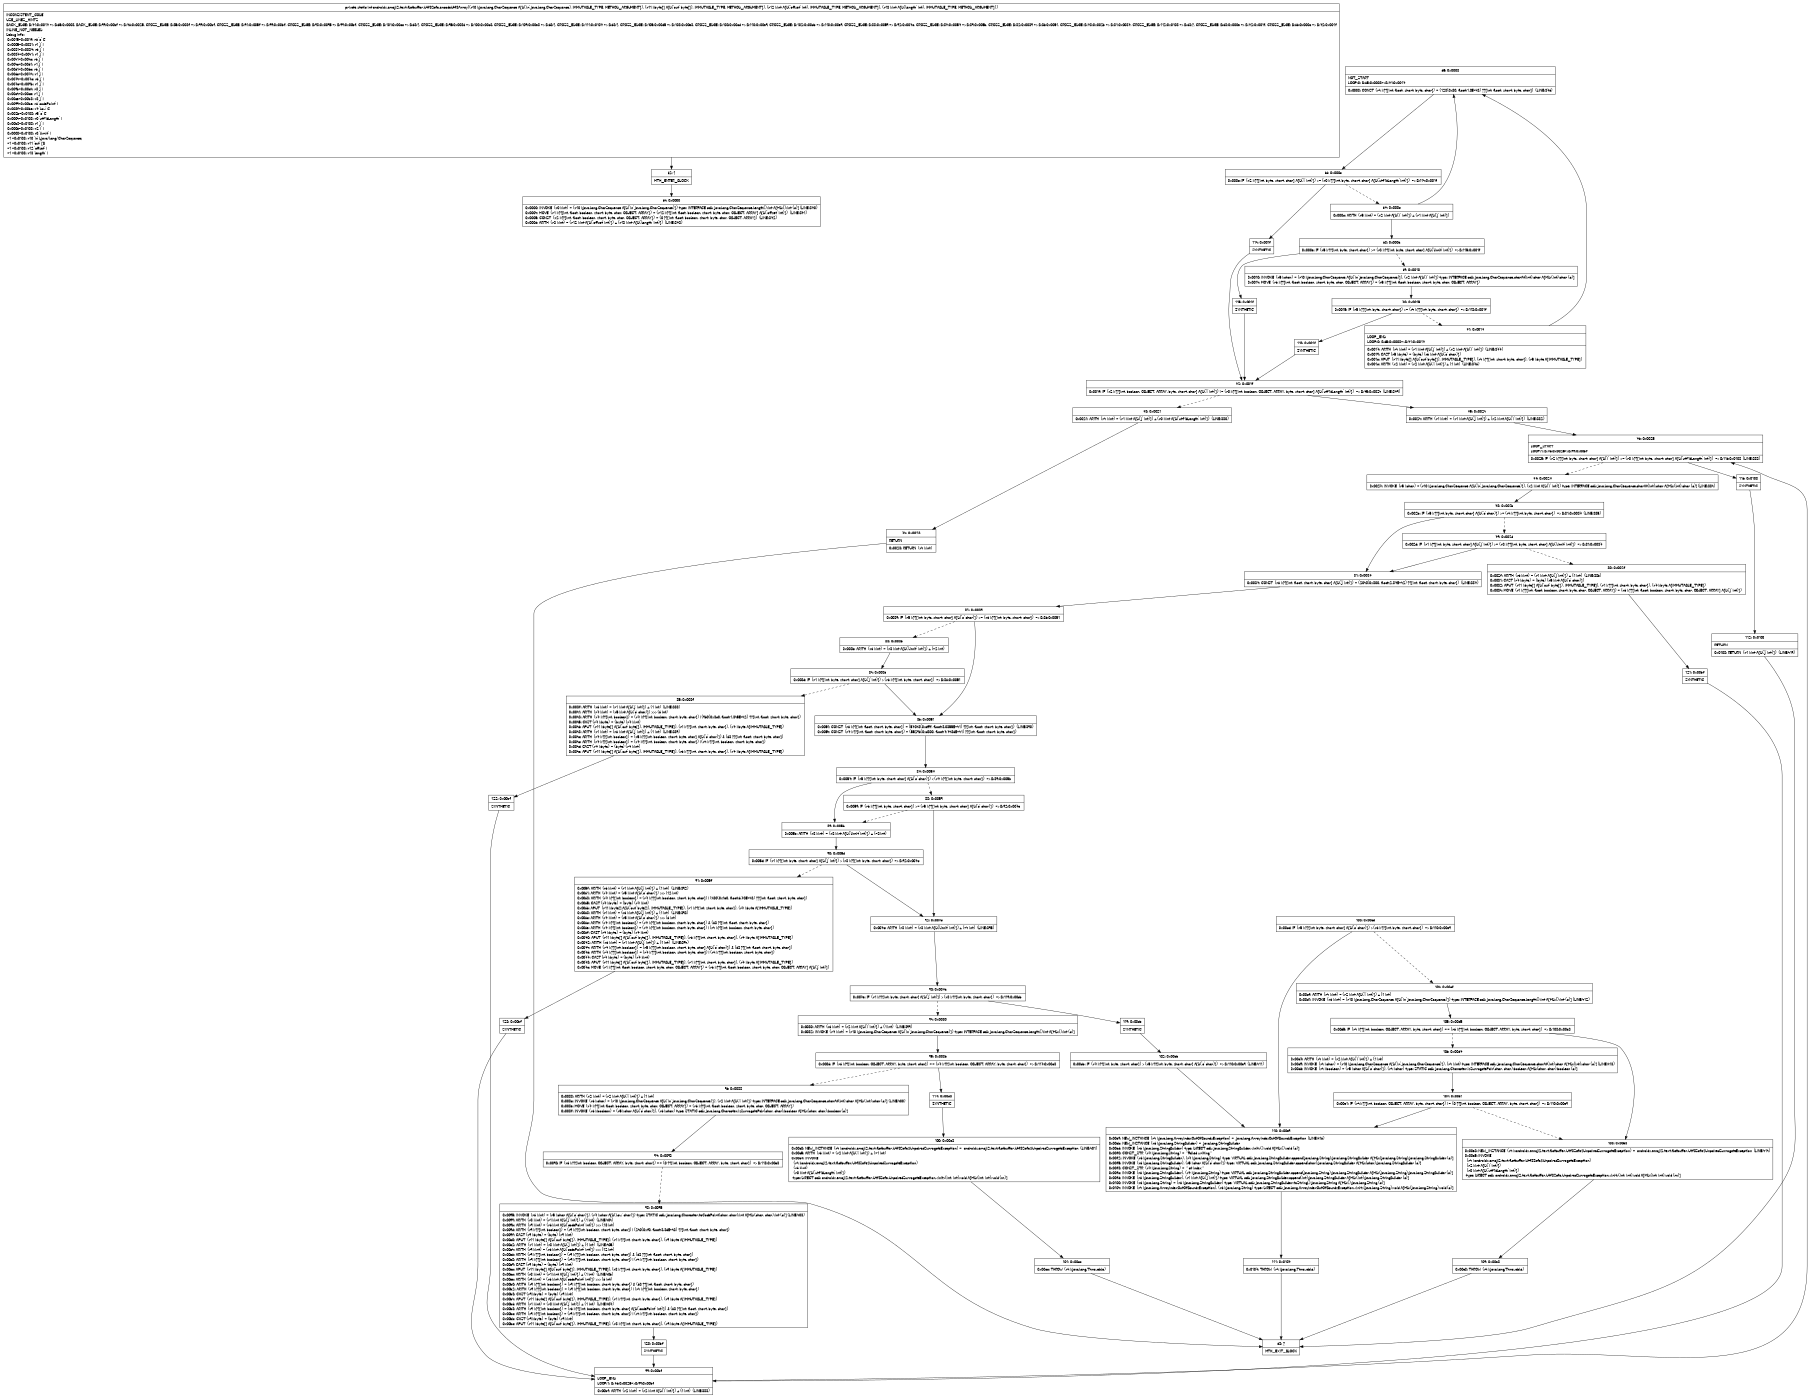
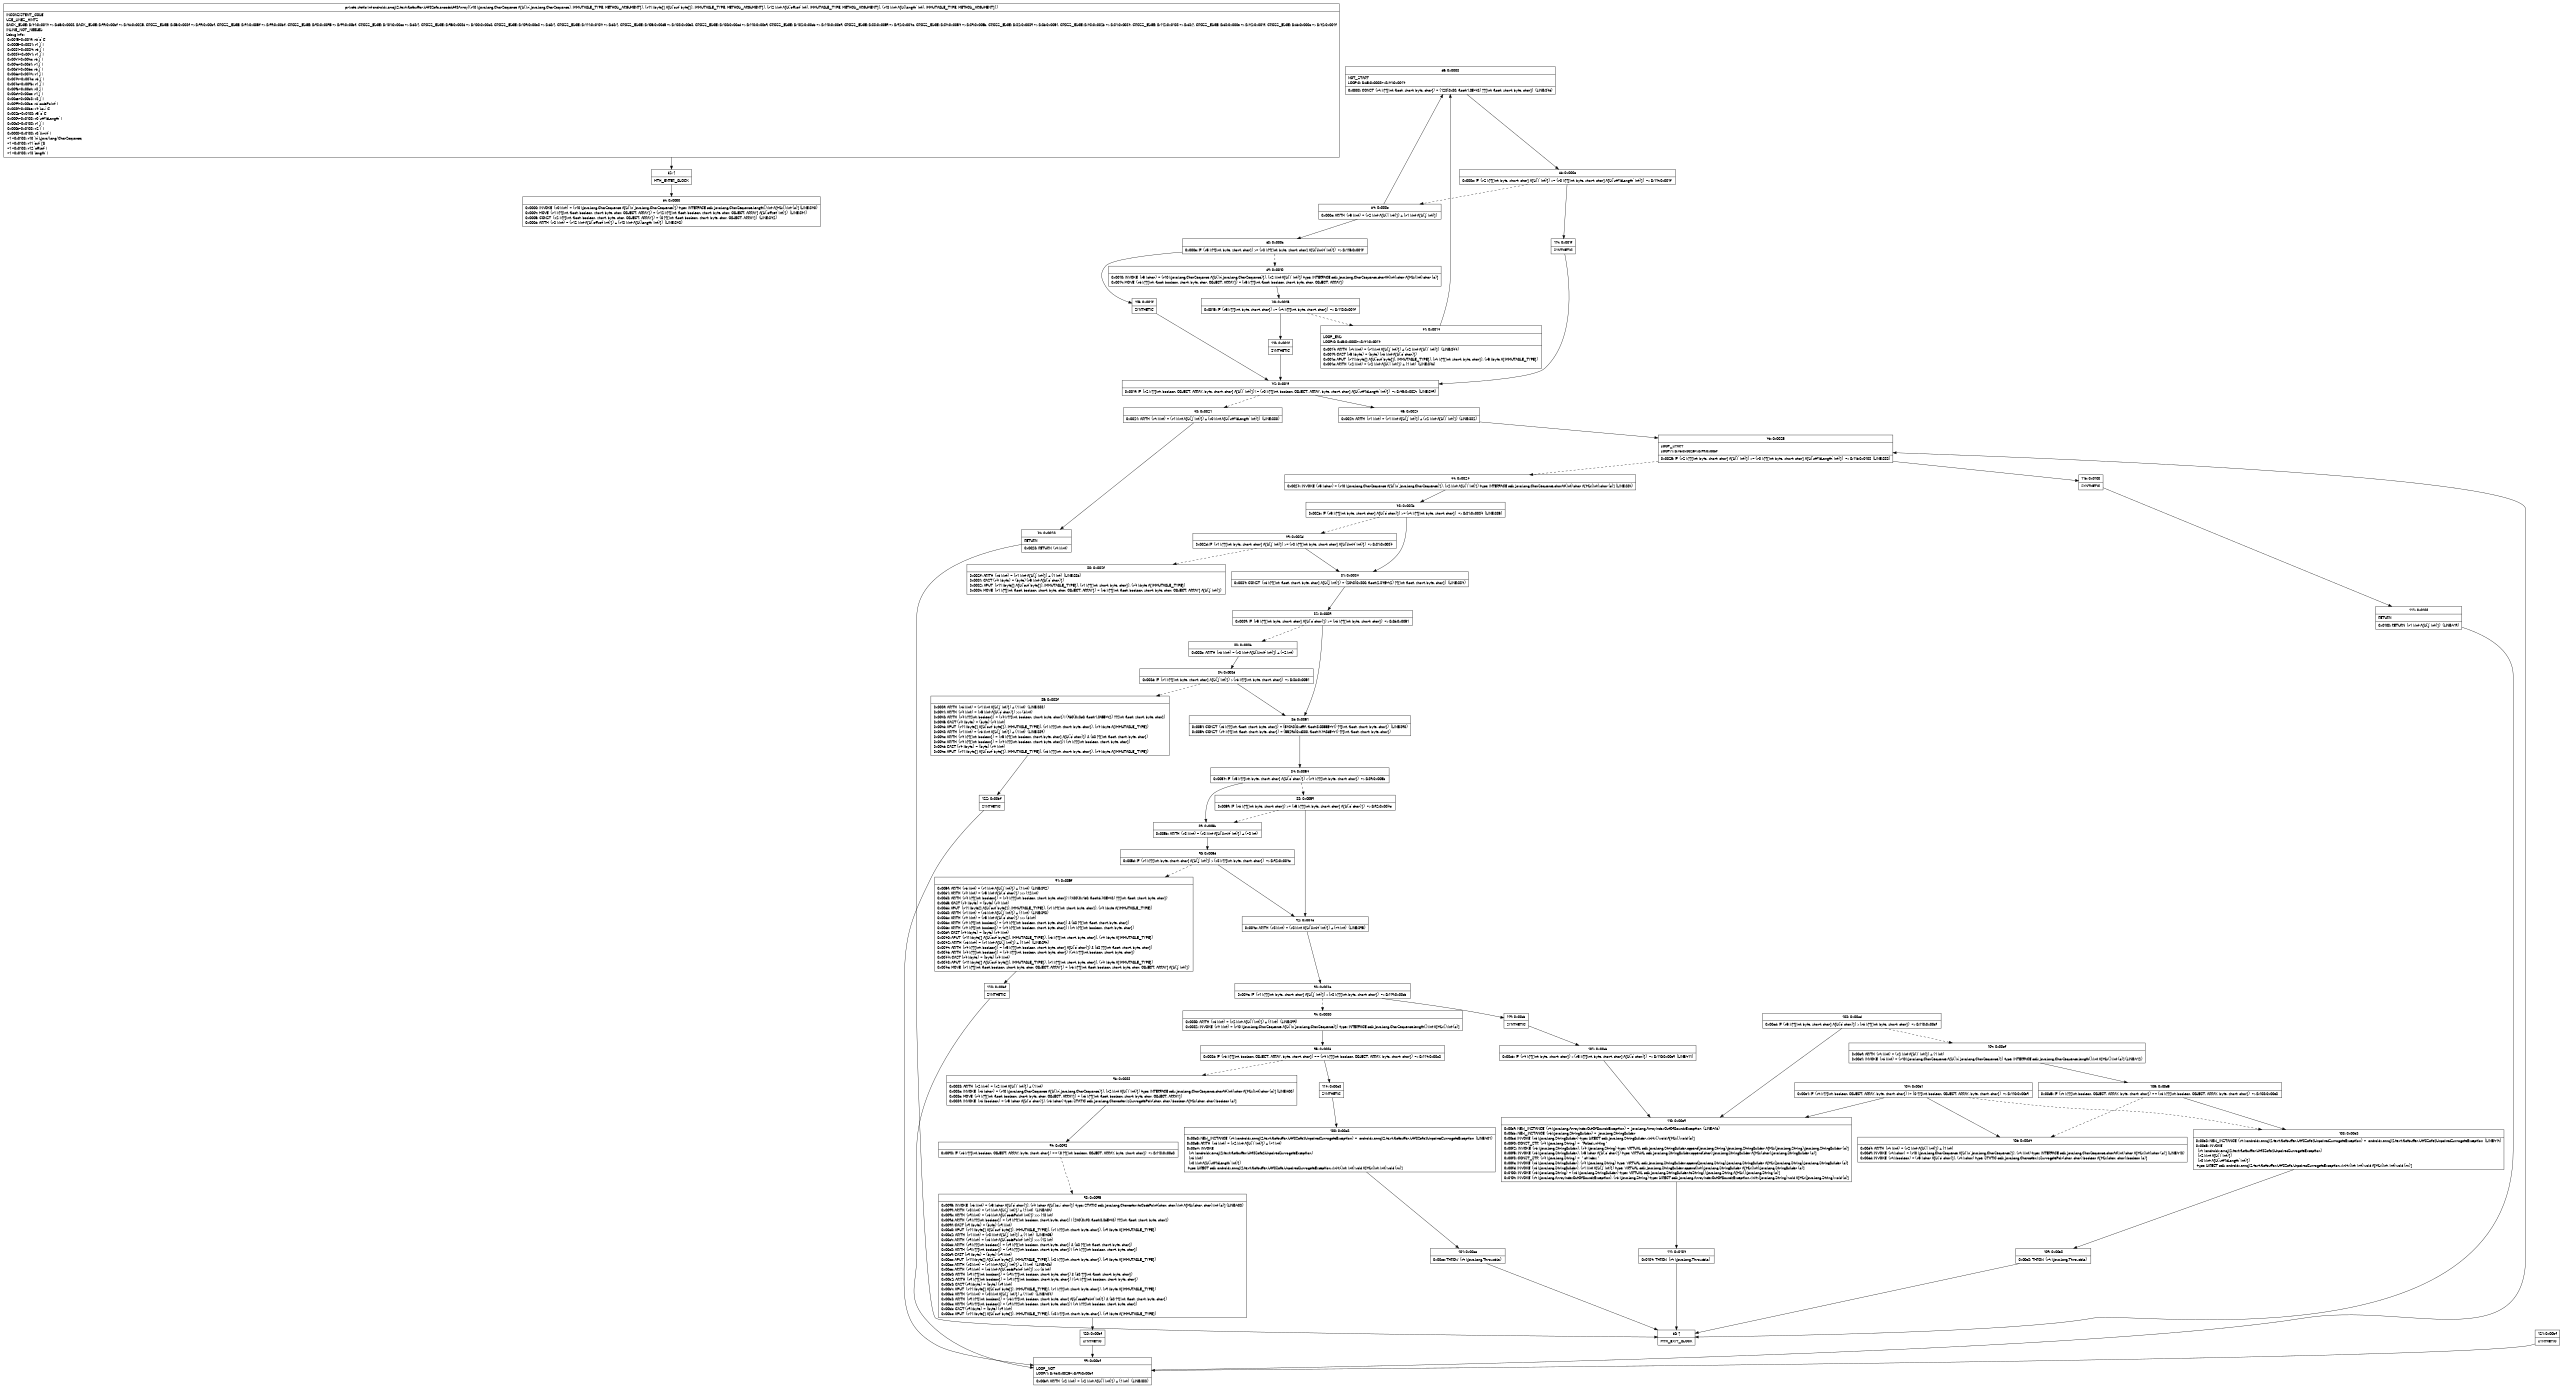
edge "80: 0x002f" -> "121: 0x00bf": removed
edge "106: 0x00d7" -> "107: 0x00e1": reversed
node "99: 0x00bf": text "LOOP_END" -> "LOOP_NOT"
